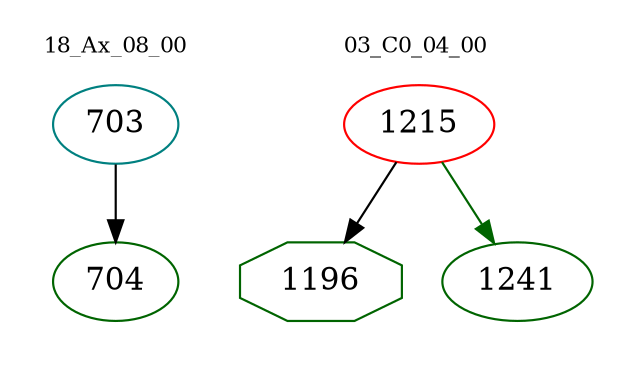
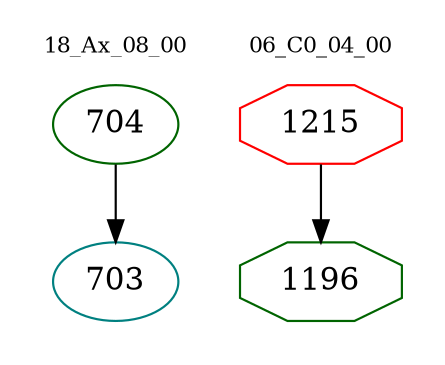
cluster "03_C0_04_00": label "03_C0_04_00" -> "06_C0_04_00"
node "1215": shape ellipse -> octagon
edge "703" -> "704": reversed
node "1241": removed
